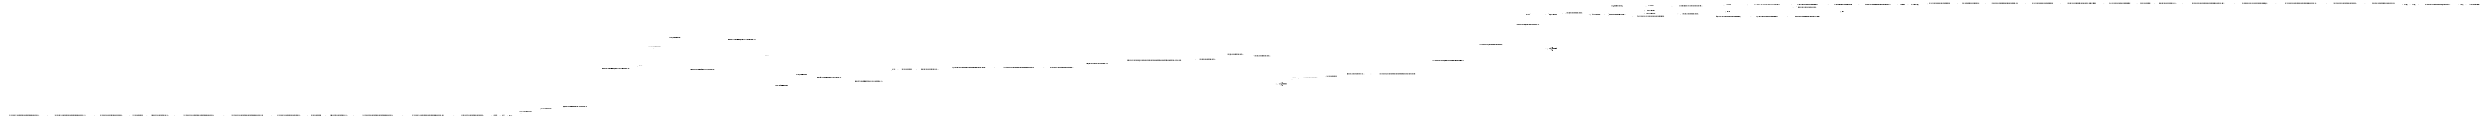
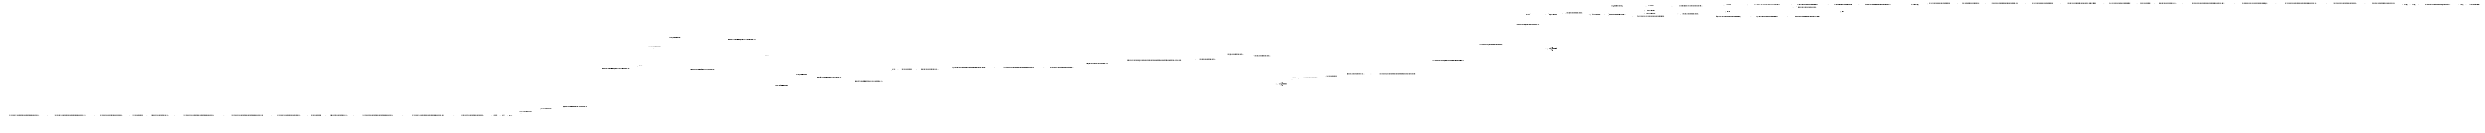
node "$i2 = lengthof r0": removed
